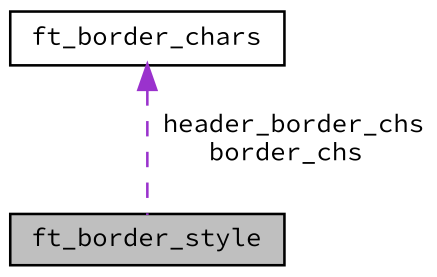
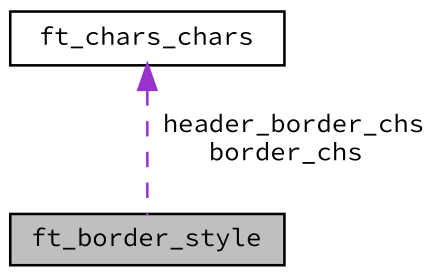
node "ft_border_chars": label "ft_border_chars" -> "ft_chars_chars"
